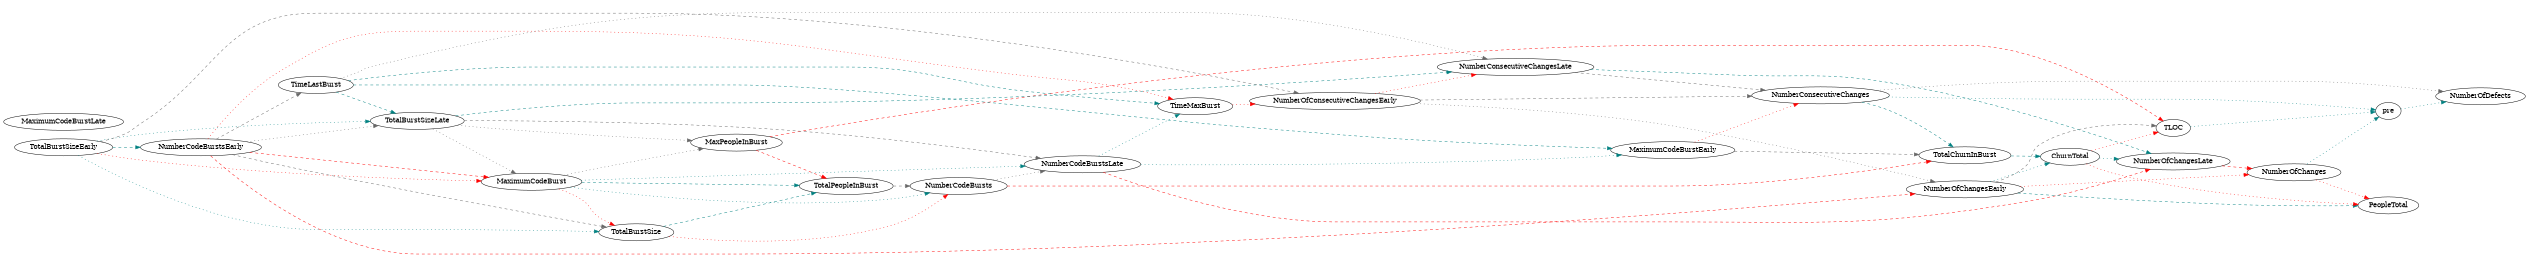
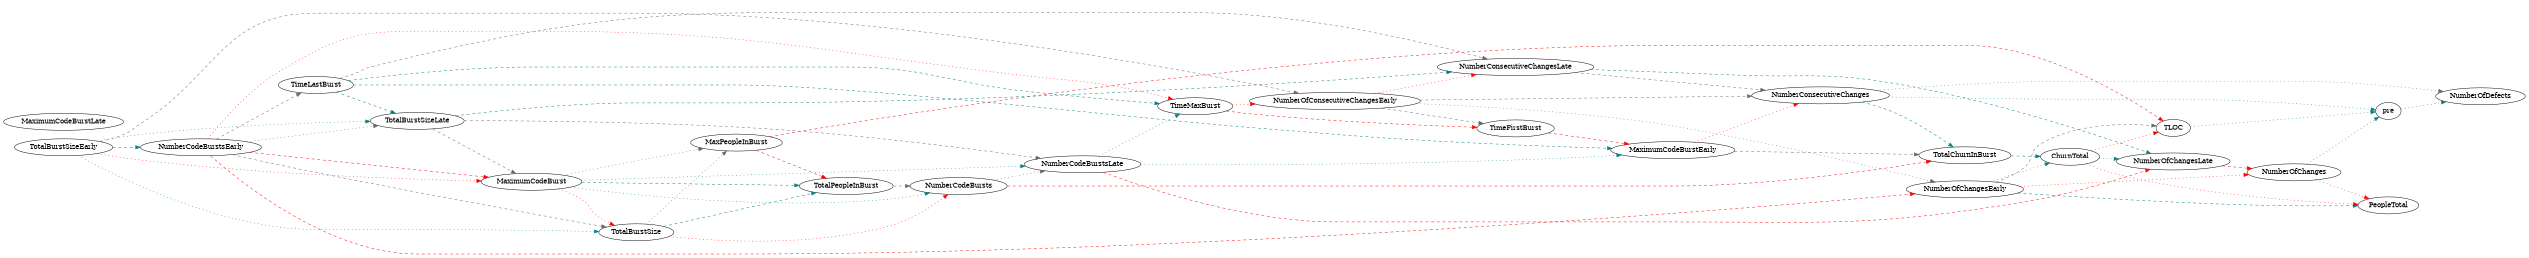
edge "TimeLastBurst" -> "NumberConsecutiveChangesLate": style dotted -> dashed
node "TimeFirstBurst": added
edge "TotalBurstSizeLate" -> "MaxPeopleInBurst": now "TotalBurstSize" -> "MaxPeopleInBurst"
edge "TotalBurstSizeLate" -> "MaximumCodeBurst": style dotted -> dashed
